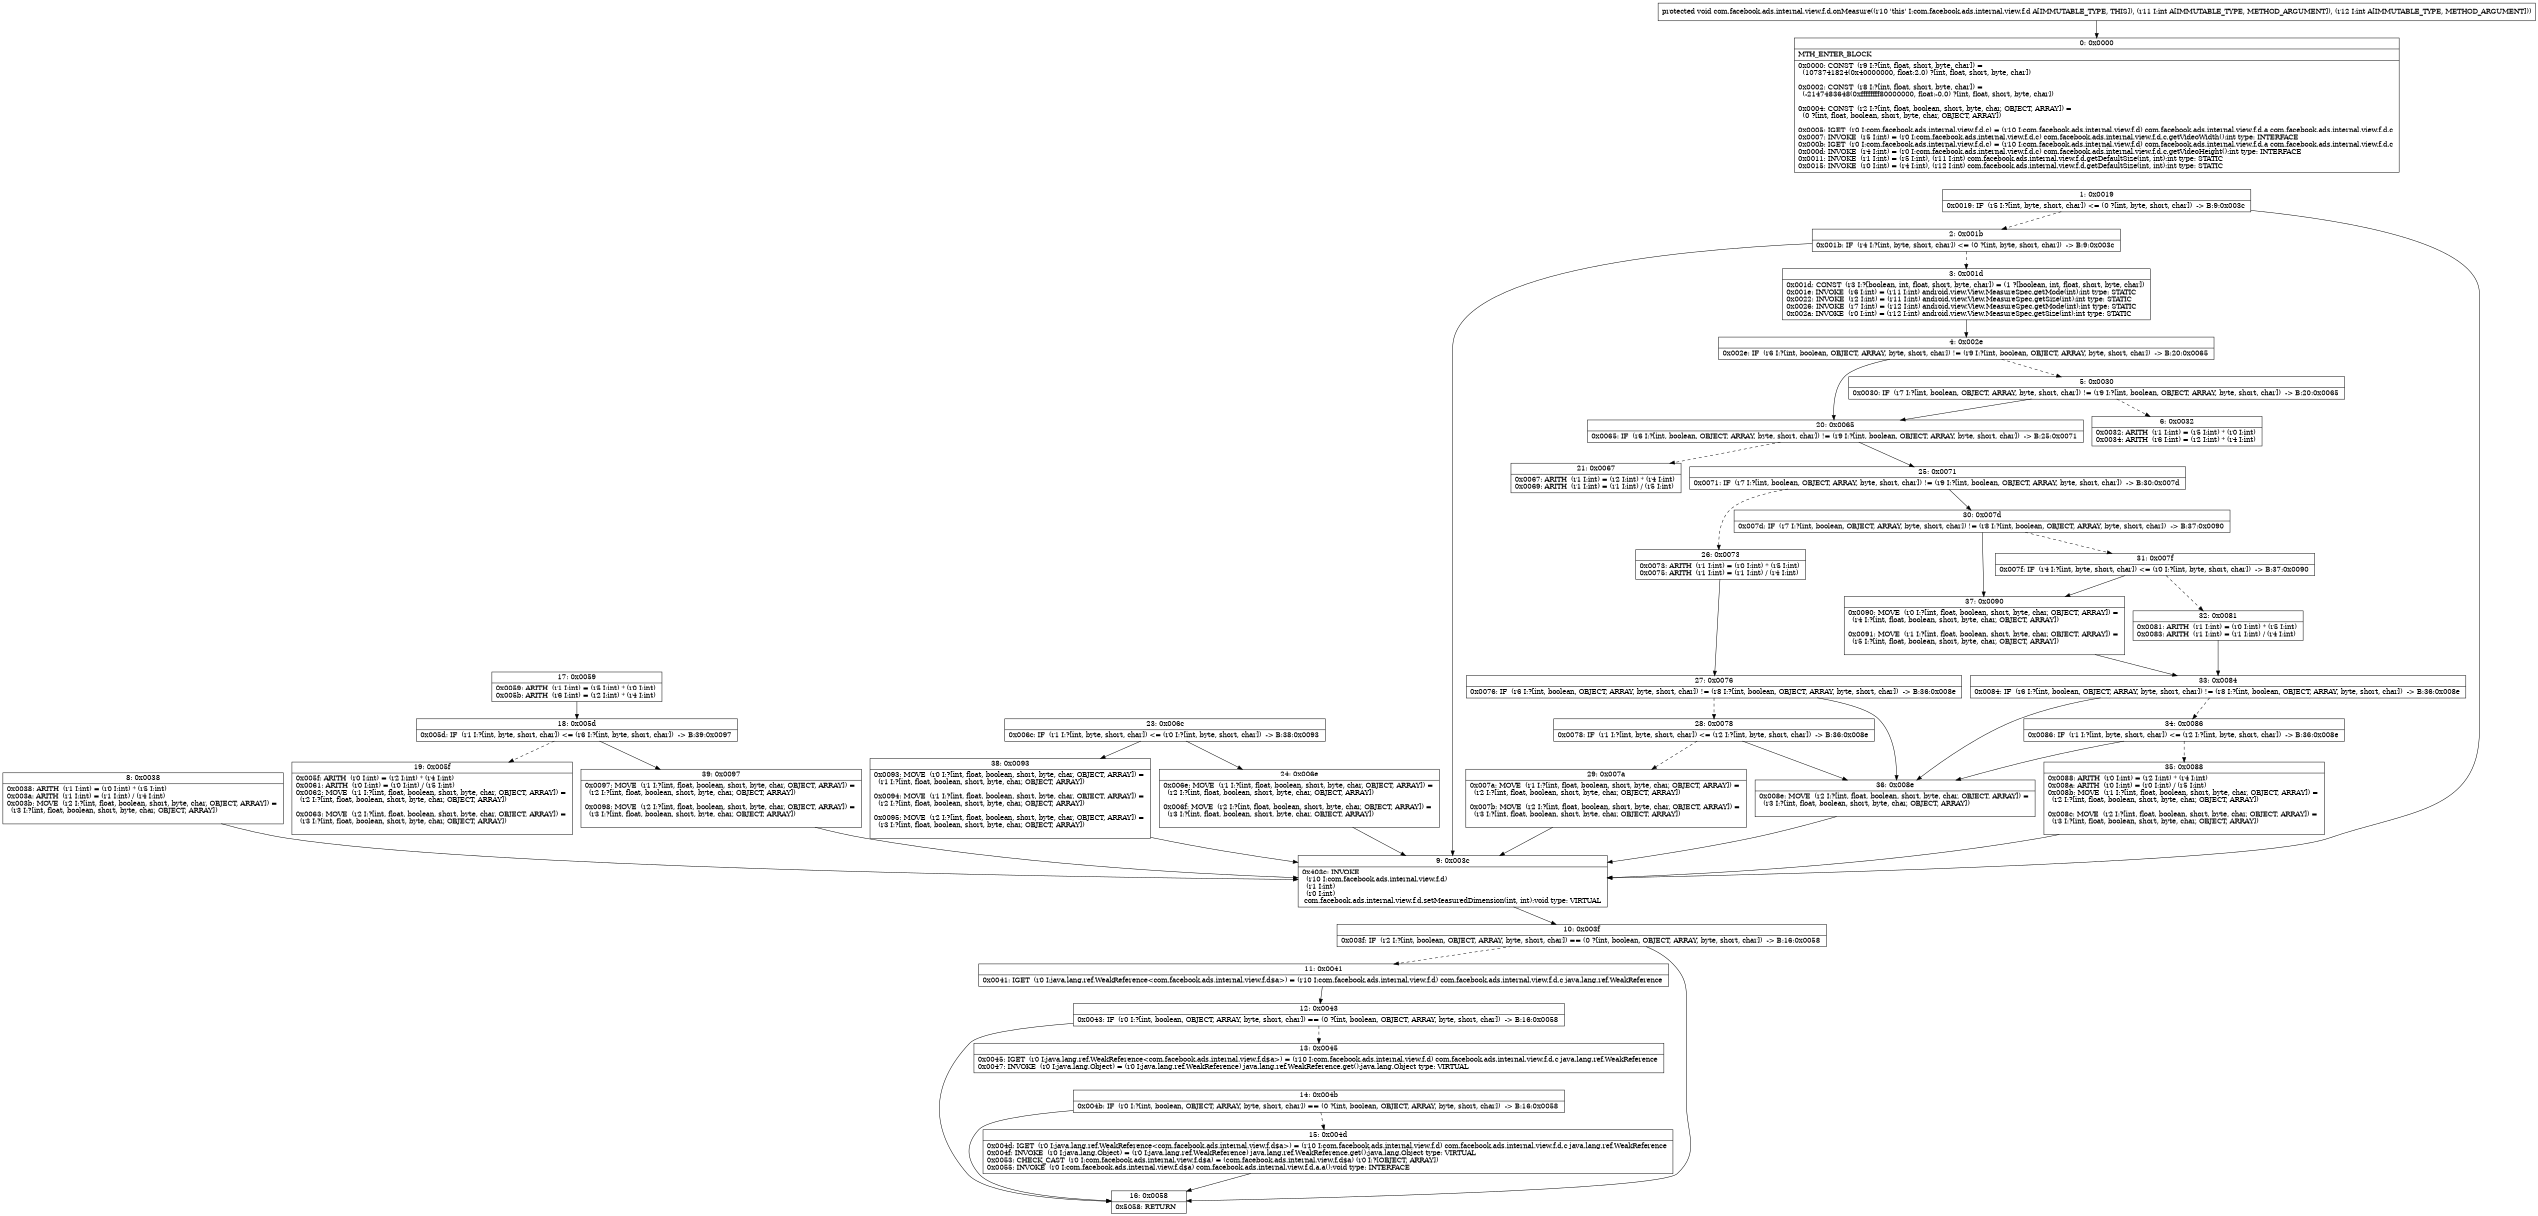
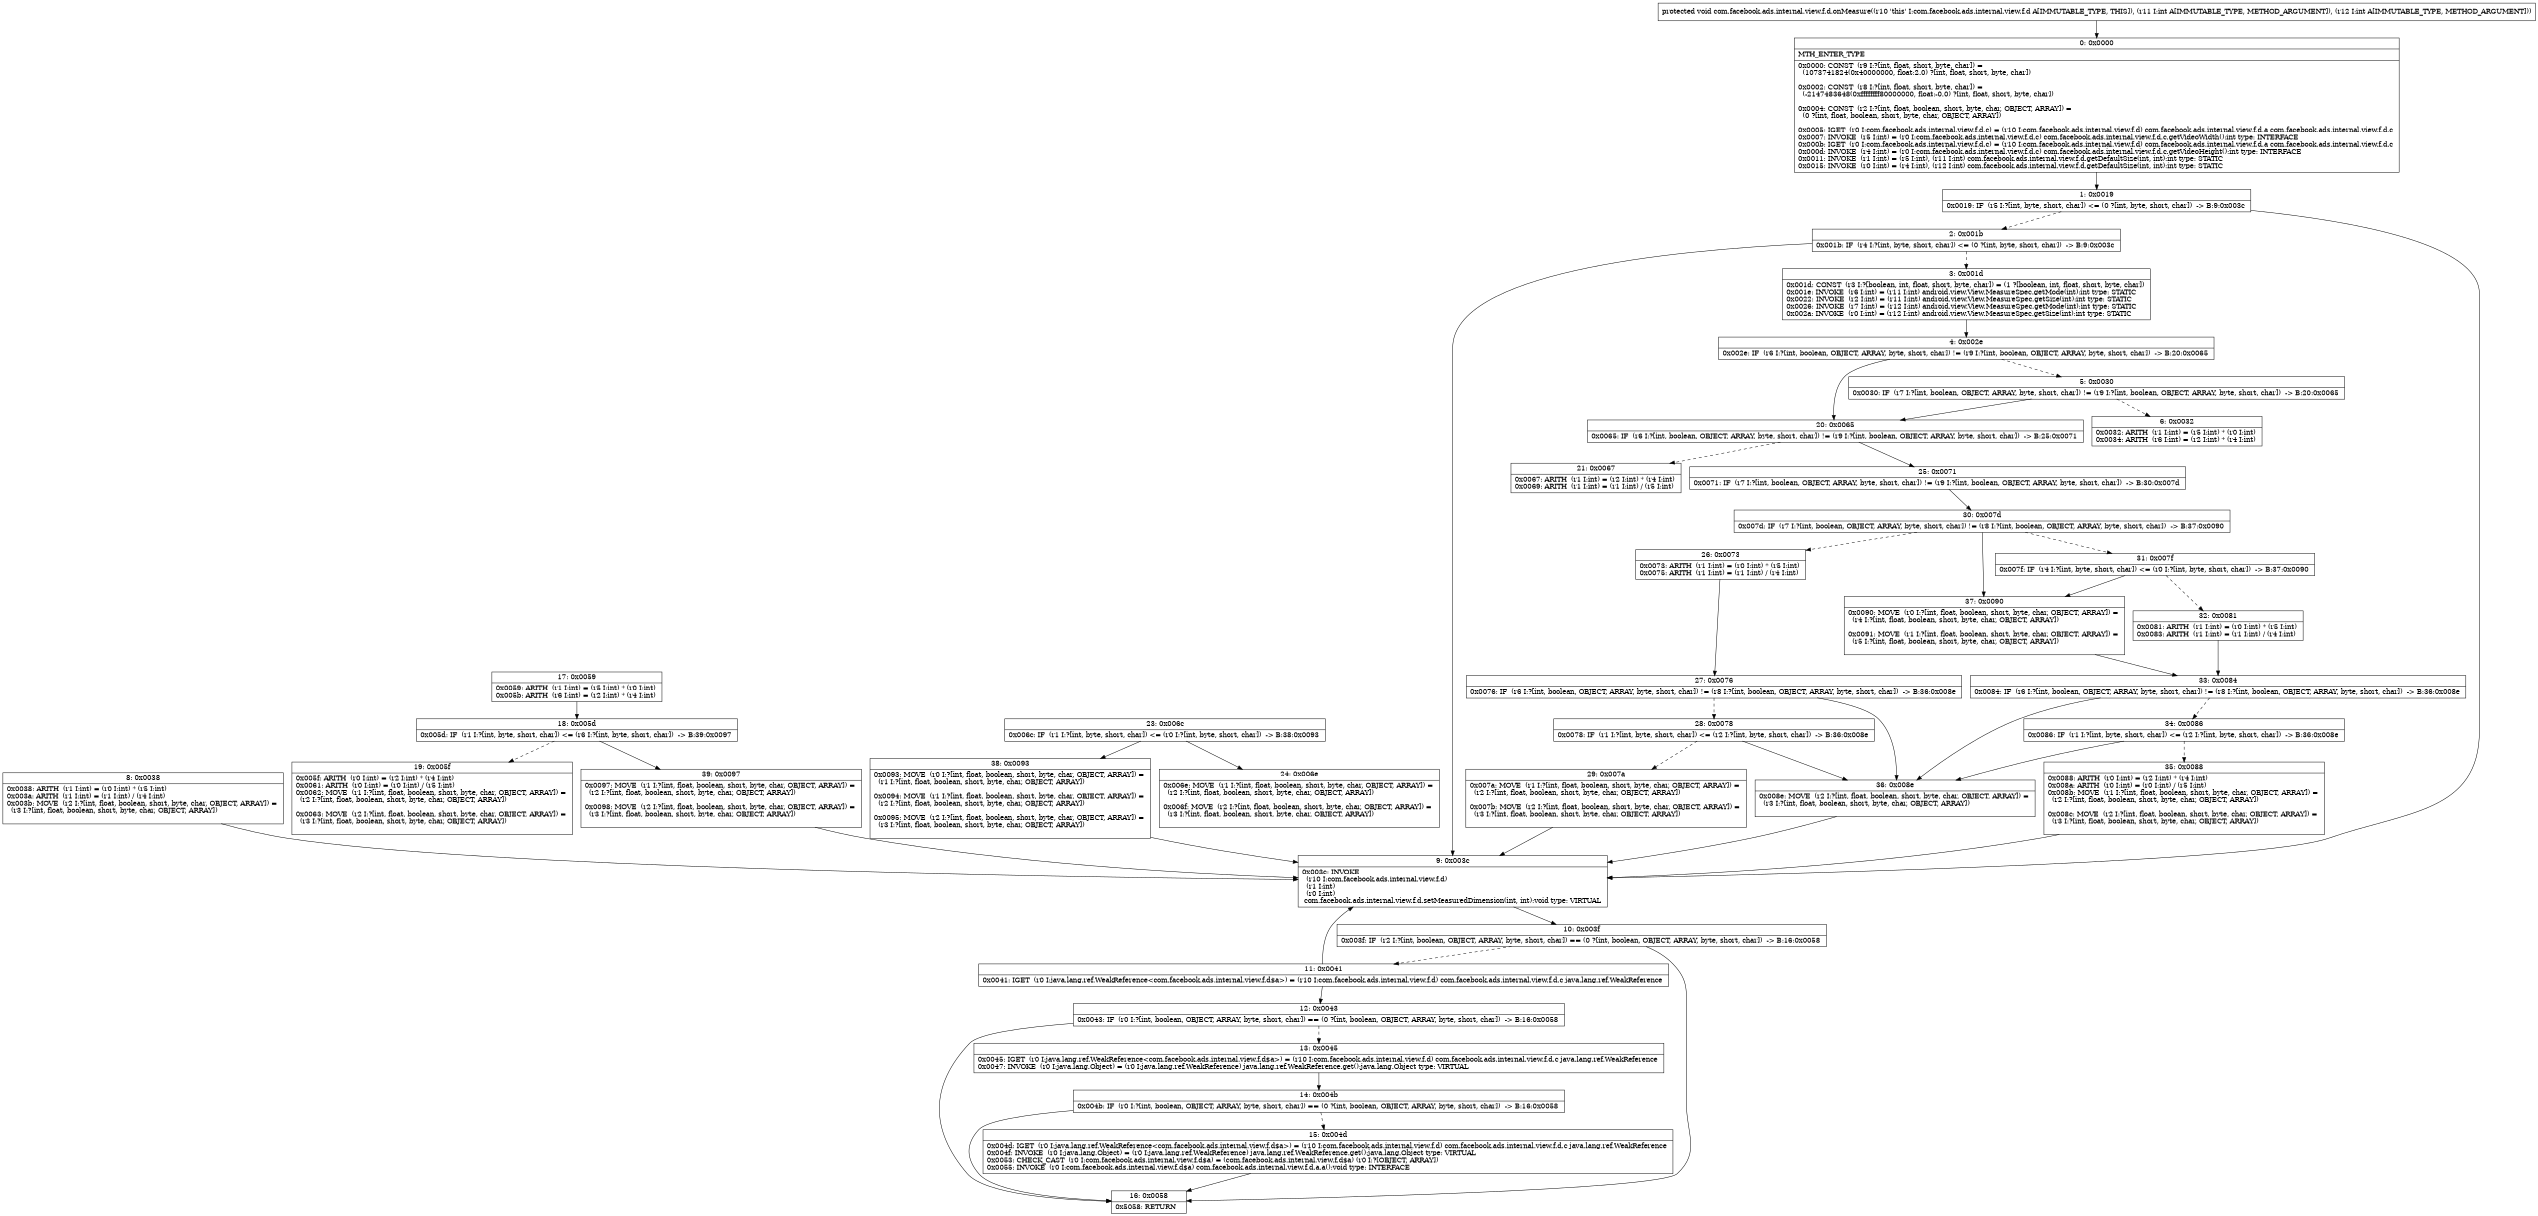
node "0: 0x0000": text "MTH_ENTER_BLOCK" -> "MTH_ENTER_TYPE"
edge "0: 0x0000" -> "1: 0x0019": added
edge "25: 0x0071" -> "26: 0x0073": now "30: 0x007d" -> "26: 0x0073"
edge "24: 0x006e" -> "9: 0x003c": now "11: 0x0041" -> "9: 0x003c"
node "9: 0x003c": text "0x403c: INVOKE" -> "0x003c: INVOKE"
edge "13: 0x0045" -> "14: 0x004b": added
